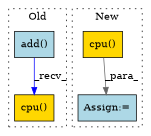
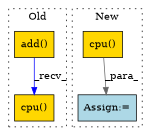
node "add()": fillcolor lightblue -> gold
